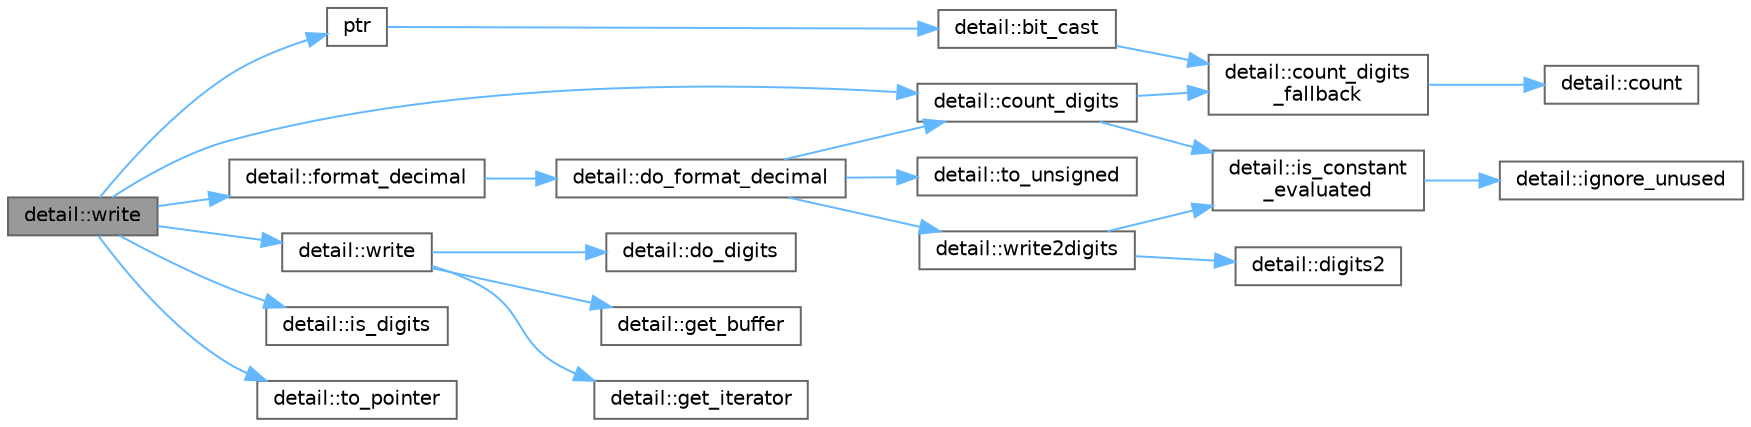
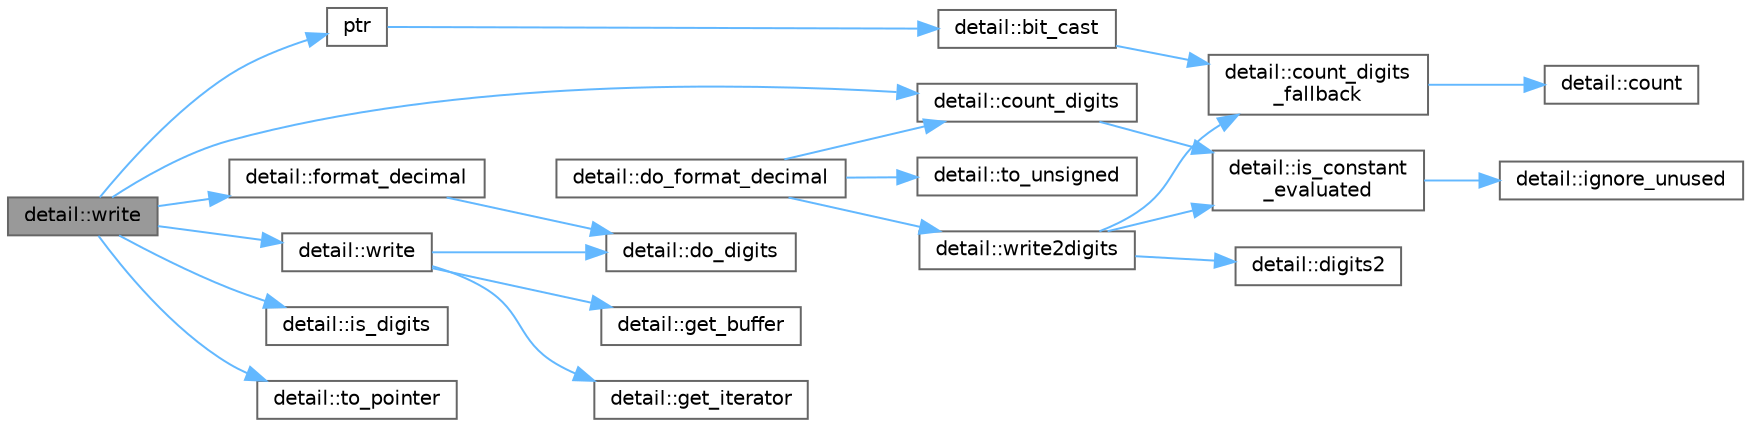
edge "detail::count_digits" -> "detail::count_digits _fallback": now "detail::write2digits" -> "detail::count_digits _fallback"
edge "detail::format_decimal" -> "detail::do_format_decimal": now "detail::format_decimal" -> "detail::do_digits"
